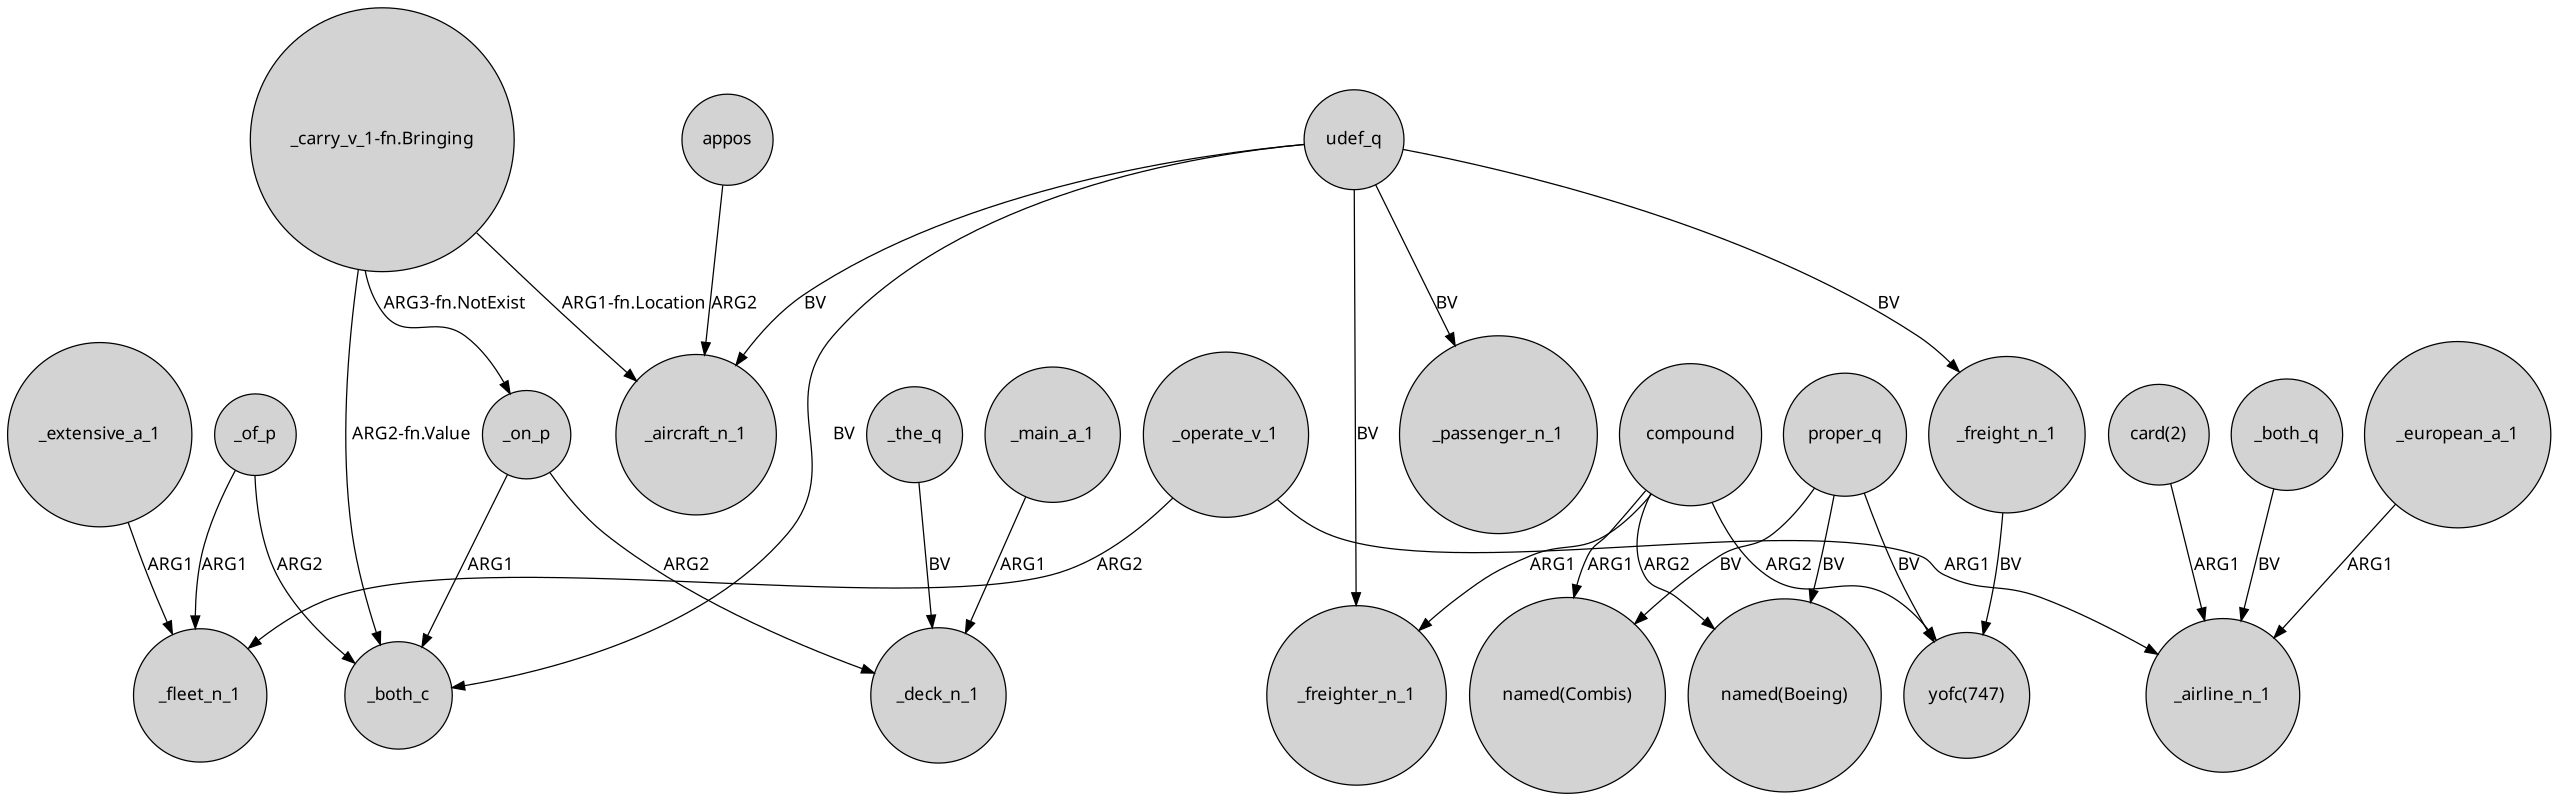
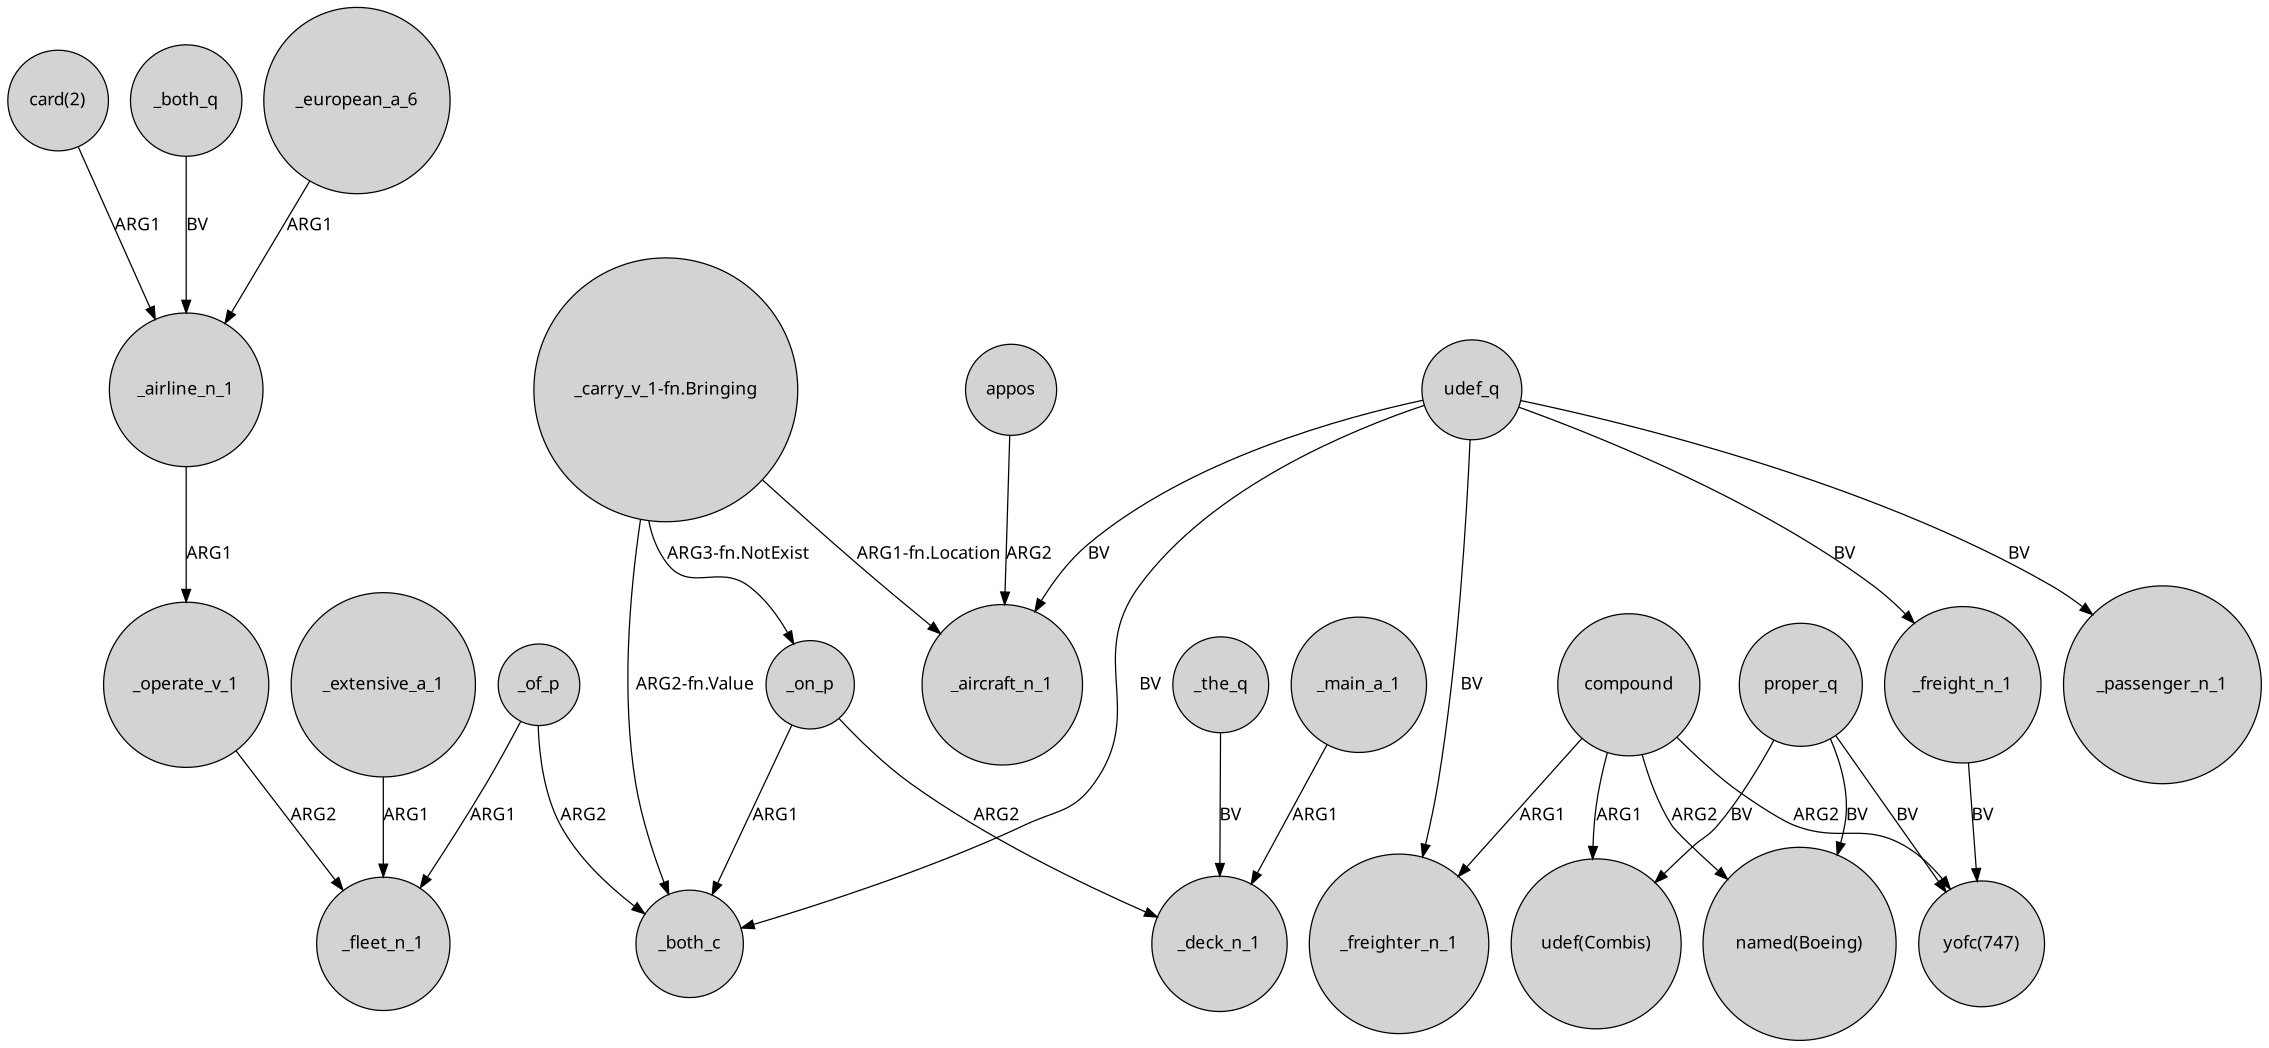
node "_european_a_1": label "_european_a_1" -> "_european_a_6"
edge "_operate_v_1" -> "_airline_n_1": reversed
node "named(Combis)": label "named(Combis)" -> "udef(Combis)"
